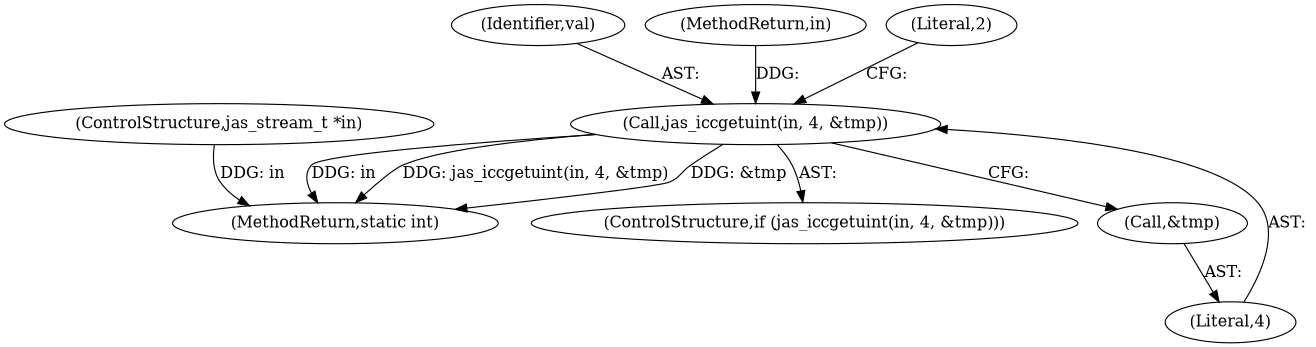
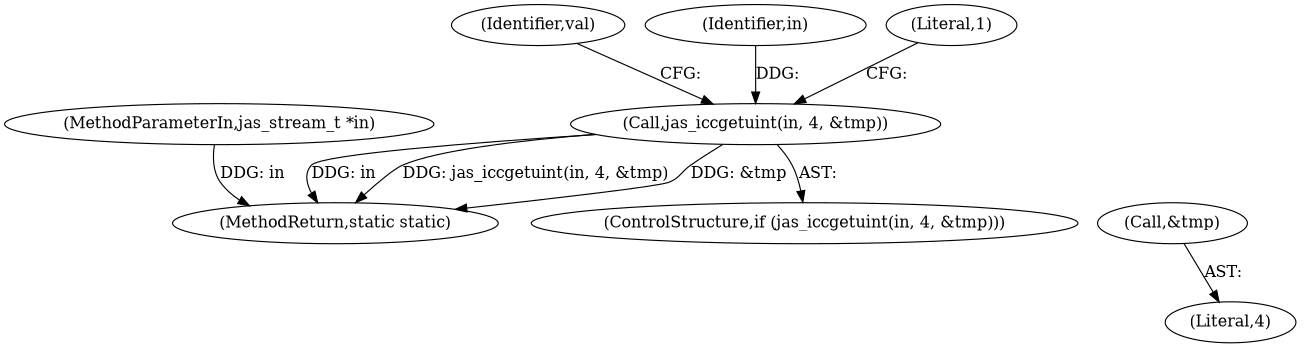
node "(MethodReturn,in)": label "(MethodReturn,in)" -> "(Identifier,in)"
node "(Literal,2)": label "(Literal,2)" -> "(Literal,1)"
edge "(Identifier,val)" -> "(Call,jas_iccgetuint(in, 4, &tmp))": label "AST: " -> "CFG: "
node "(ControlStructure,jas_stream_t *in)": label "(ControlStructure,jas_stream_t *in)" -> "(MethodParameterIn,jas_stream_t *in)"
edge "(Literal,4)" -> "(Call,jas_iccgetuint(in, 4, &tmp))": removed, label "AST:"
edge "(Call,jas_iccgetuint(in, 4, &tmp))" -> "(Call,&tmp)": removed, label "CFG:"
node "(MethodReturn,static int)": label "(MethodReturn,static int)" -> "(MethodReturn,static static)"
